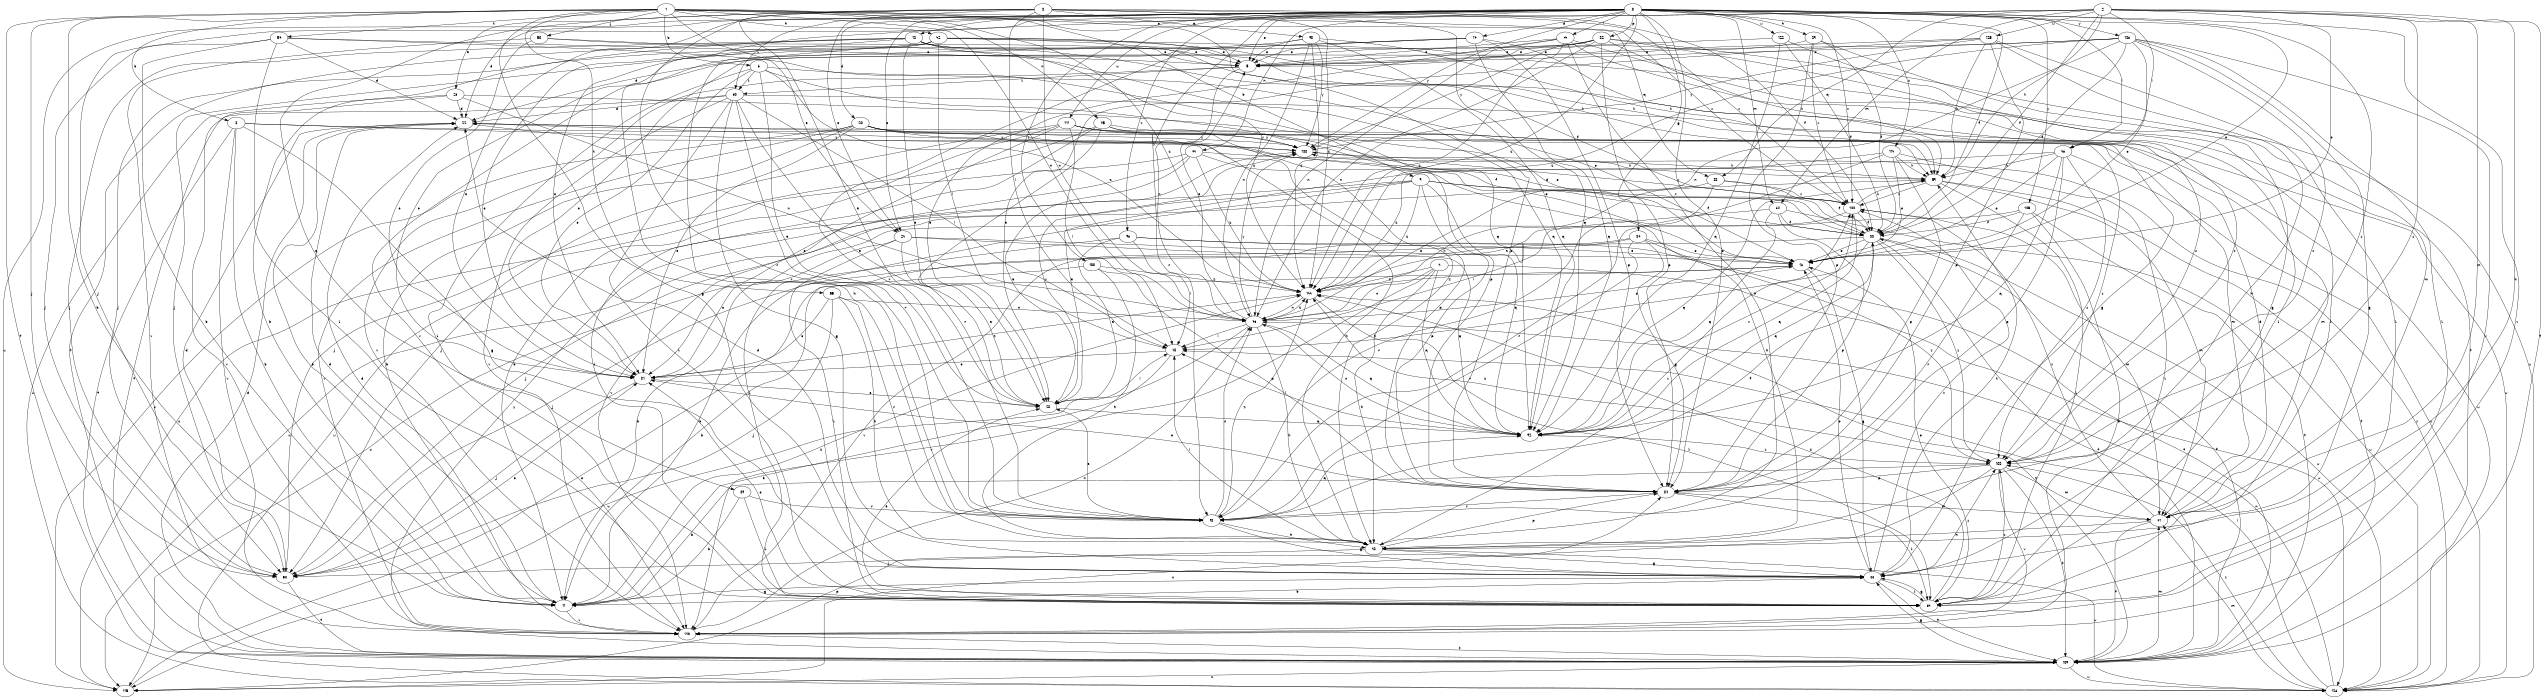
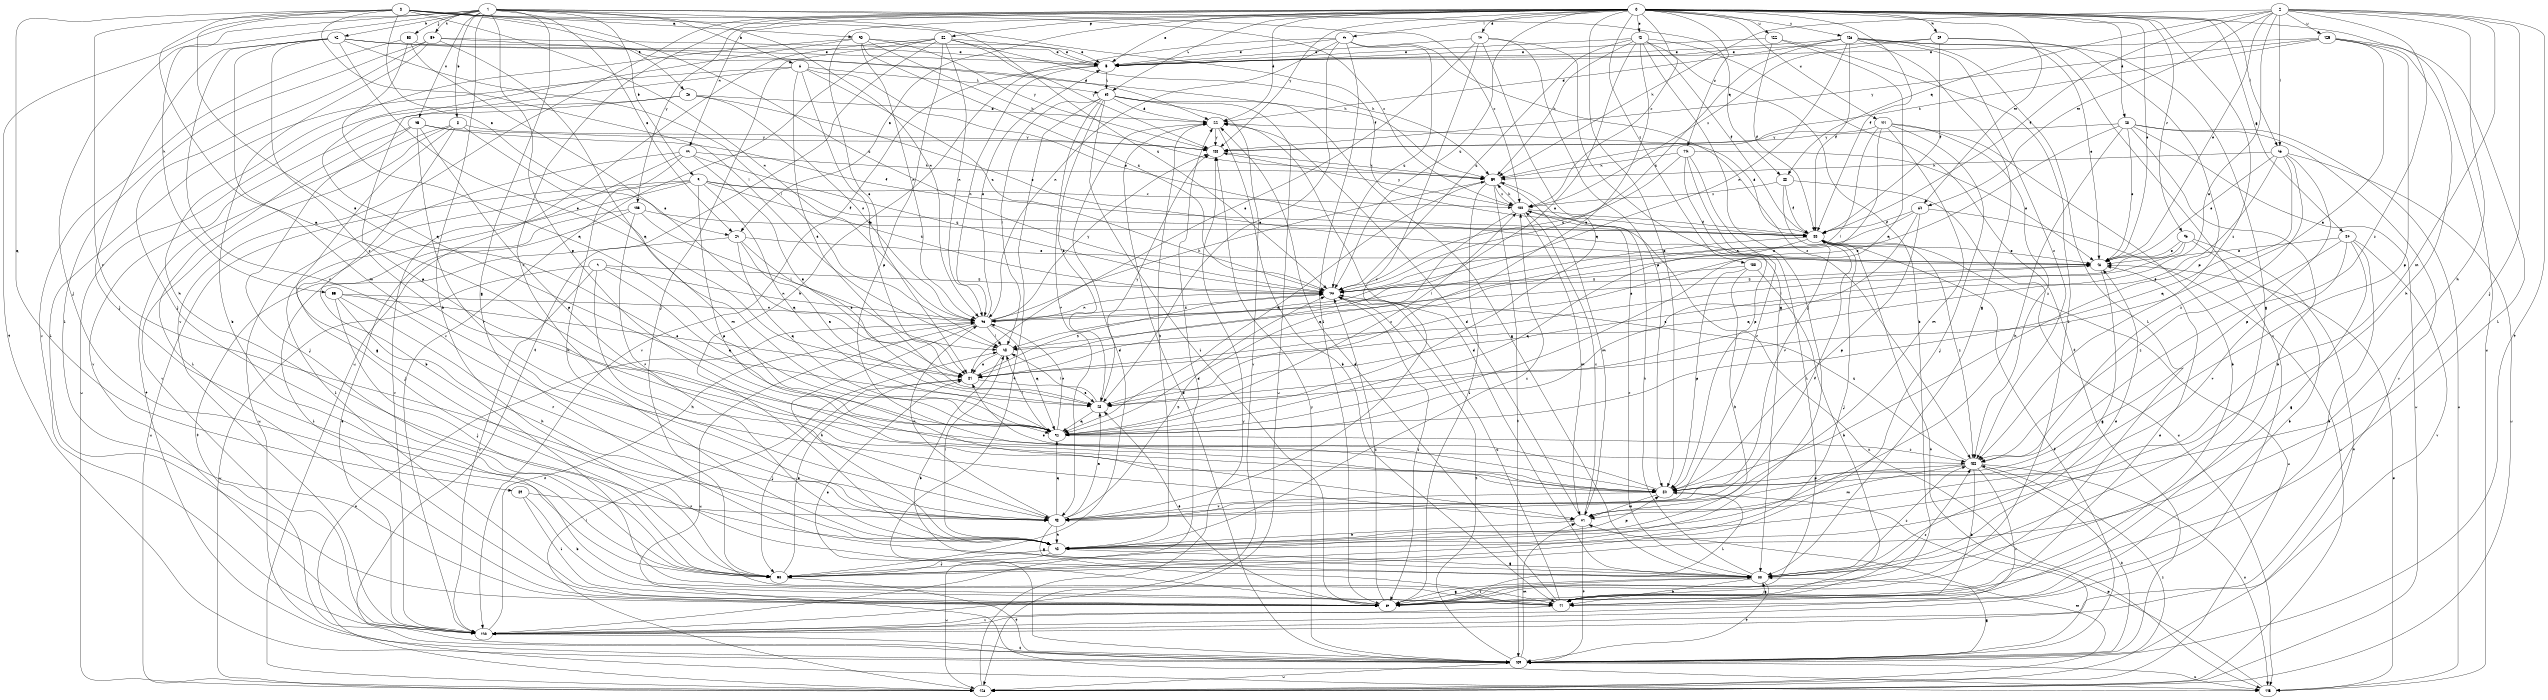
edge "37" -> "87": now "37" -> "38"
